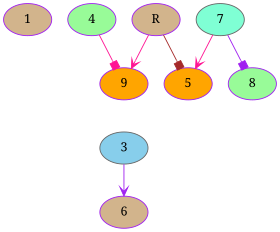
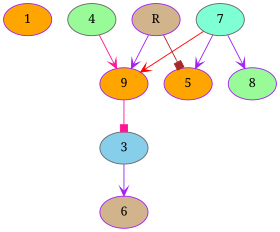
node "1": fillcolor tan -> orange
node "4": color purple -> gray40
edge "4" -> "9": arrowhead box -> vee
edge "R" -> "9": color deeppink -> purple
edge "7" -> "9": added
edge "7" -> "5": color deeppink -> purple
edge "7" -> "8": arrowhead box -> vee
edge "9" -> "3": added
